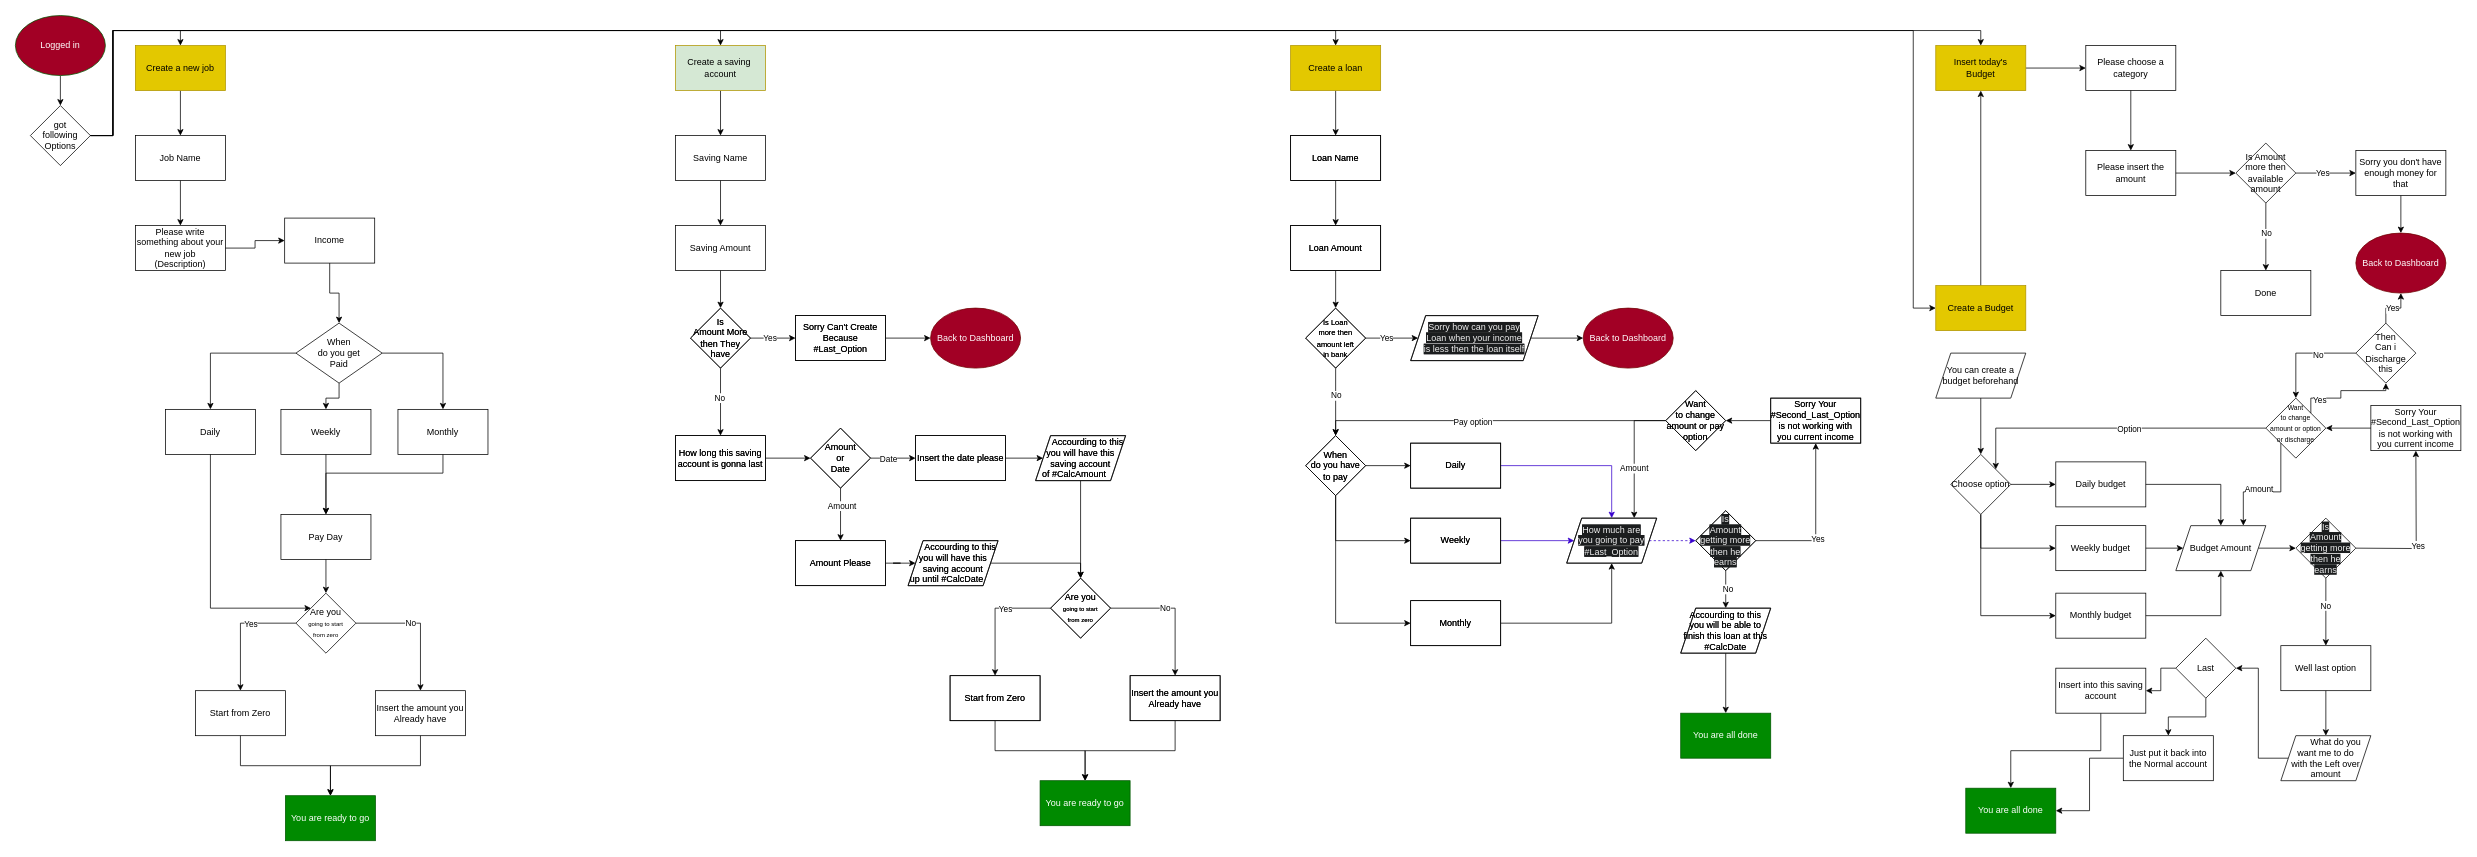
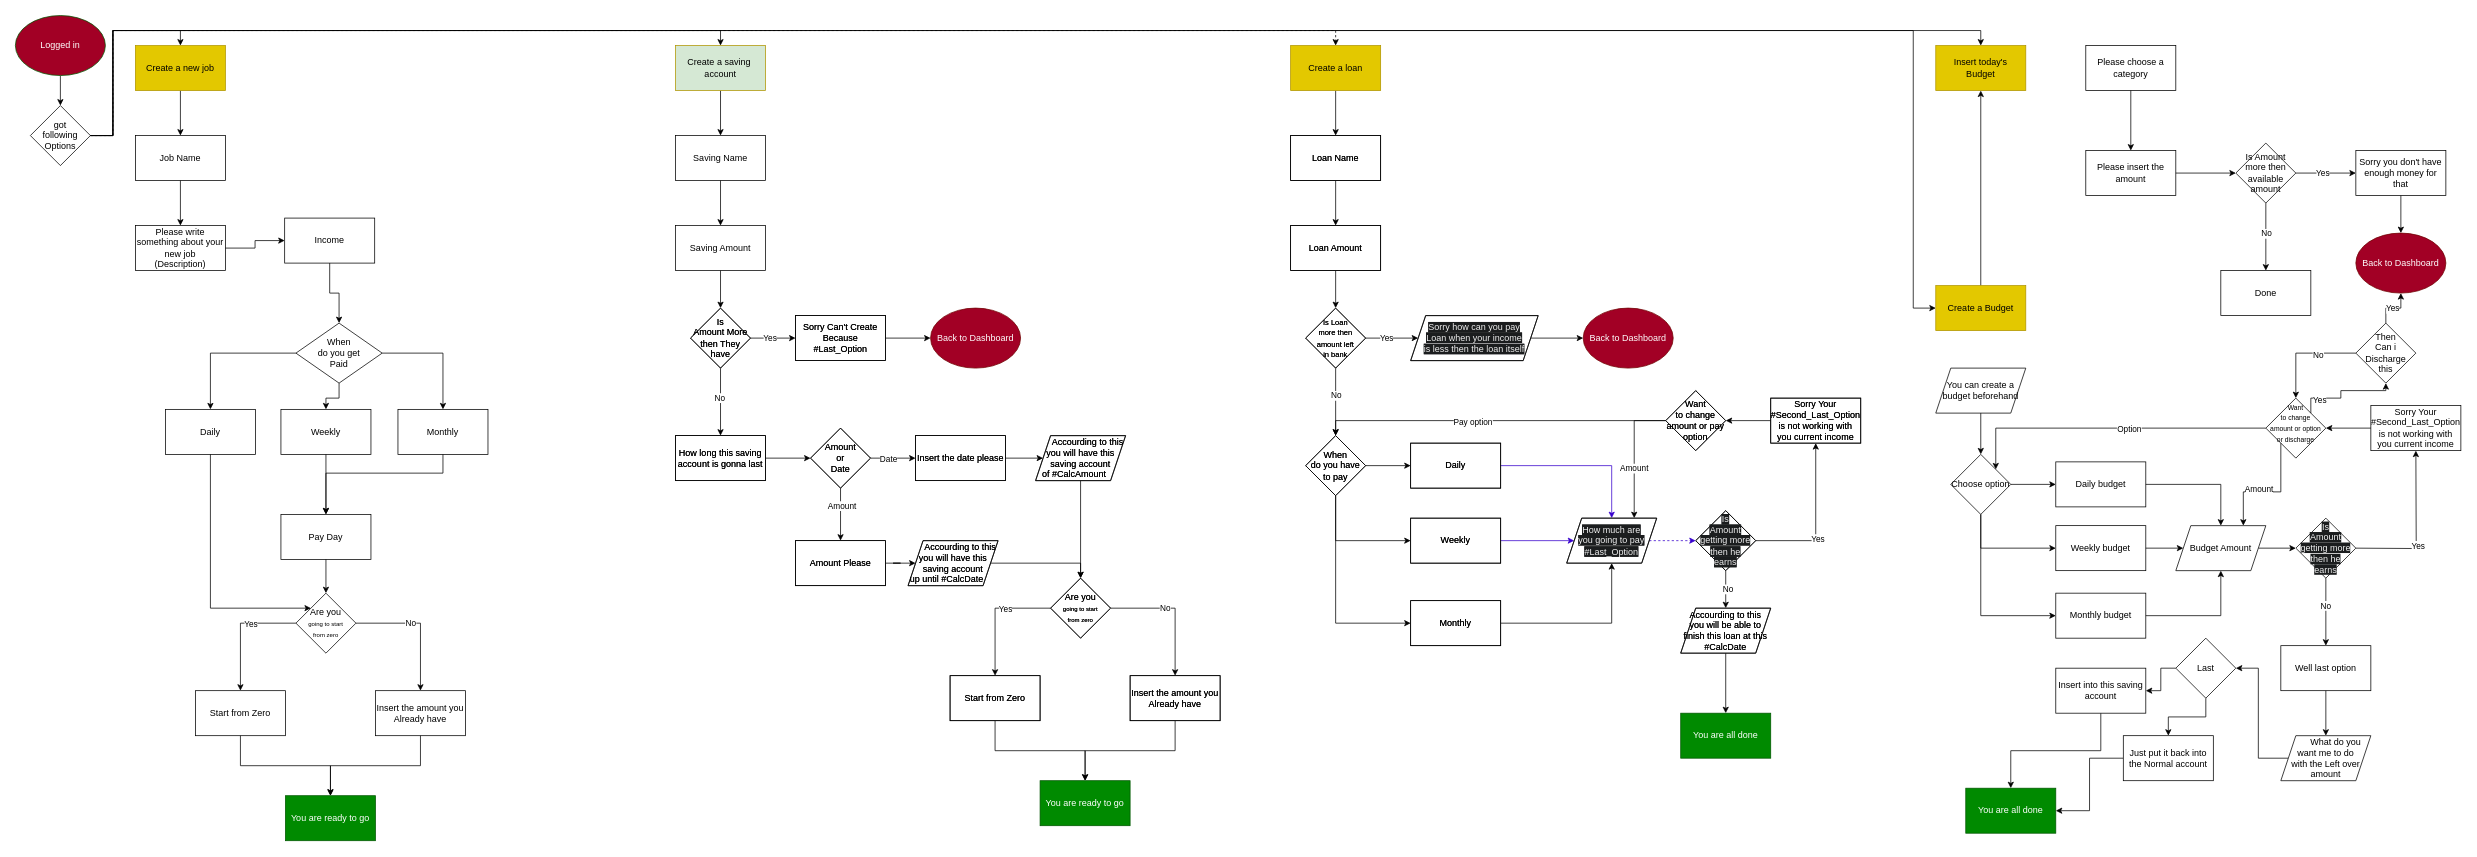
edge "got following Options" -> "Create a loan": style solid -> dashed
edge "Insert today's Budget" -> "Please choose a category": removed
node "You can create a budget beforehand": moved (1980, 375) -> (1980, 390)
